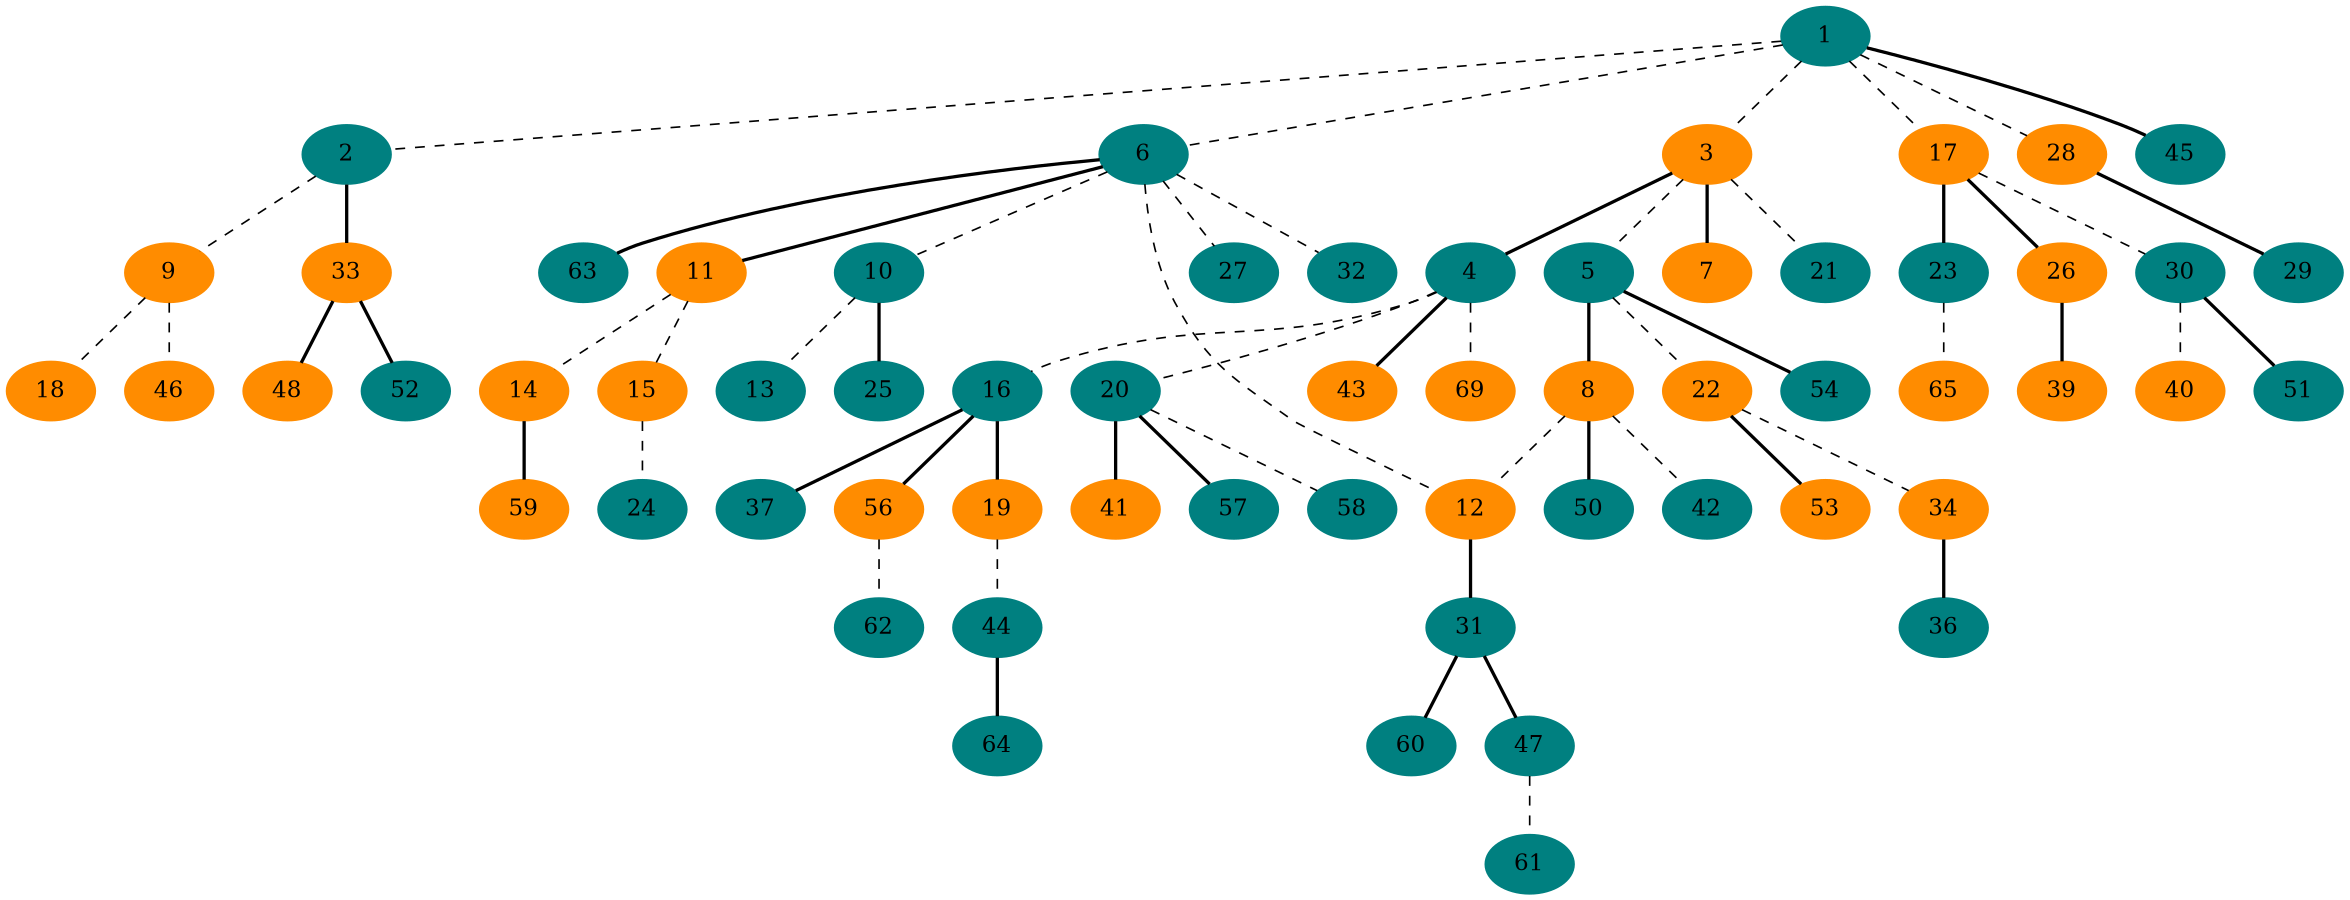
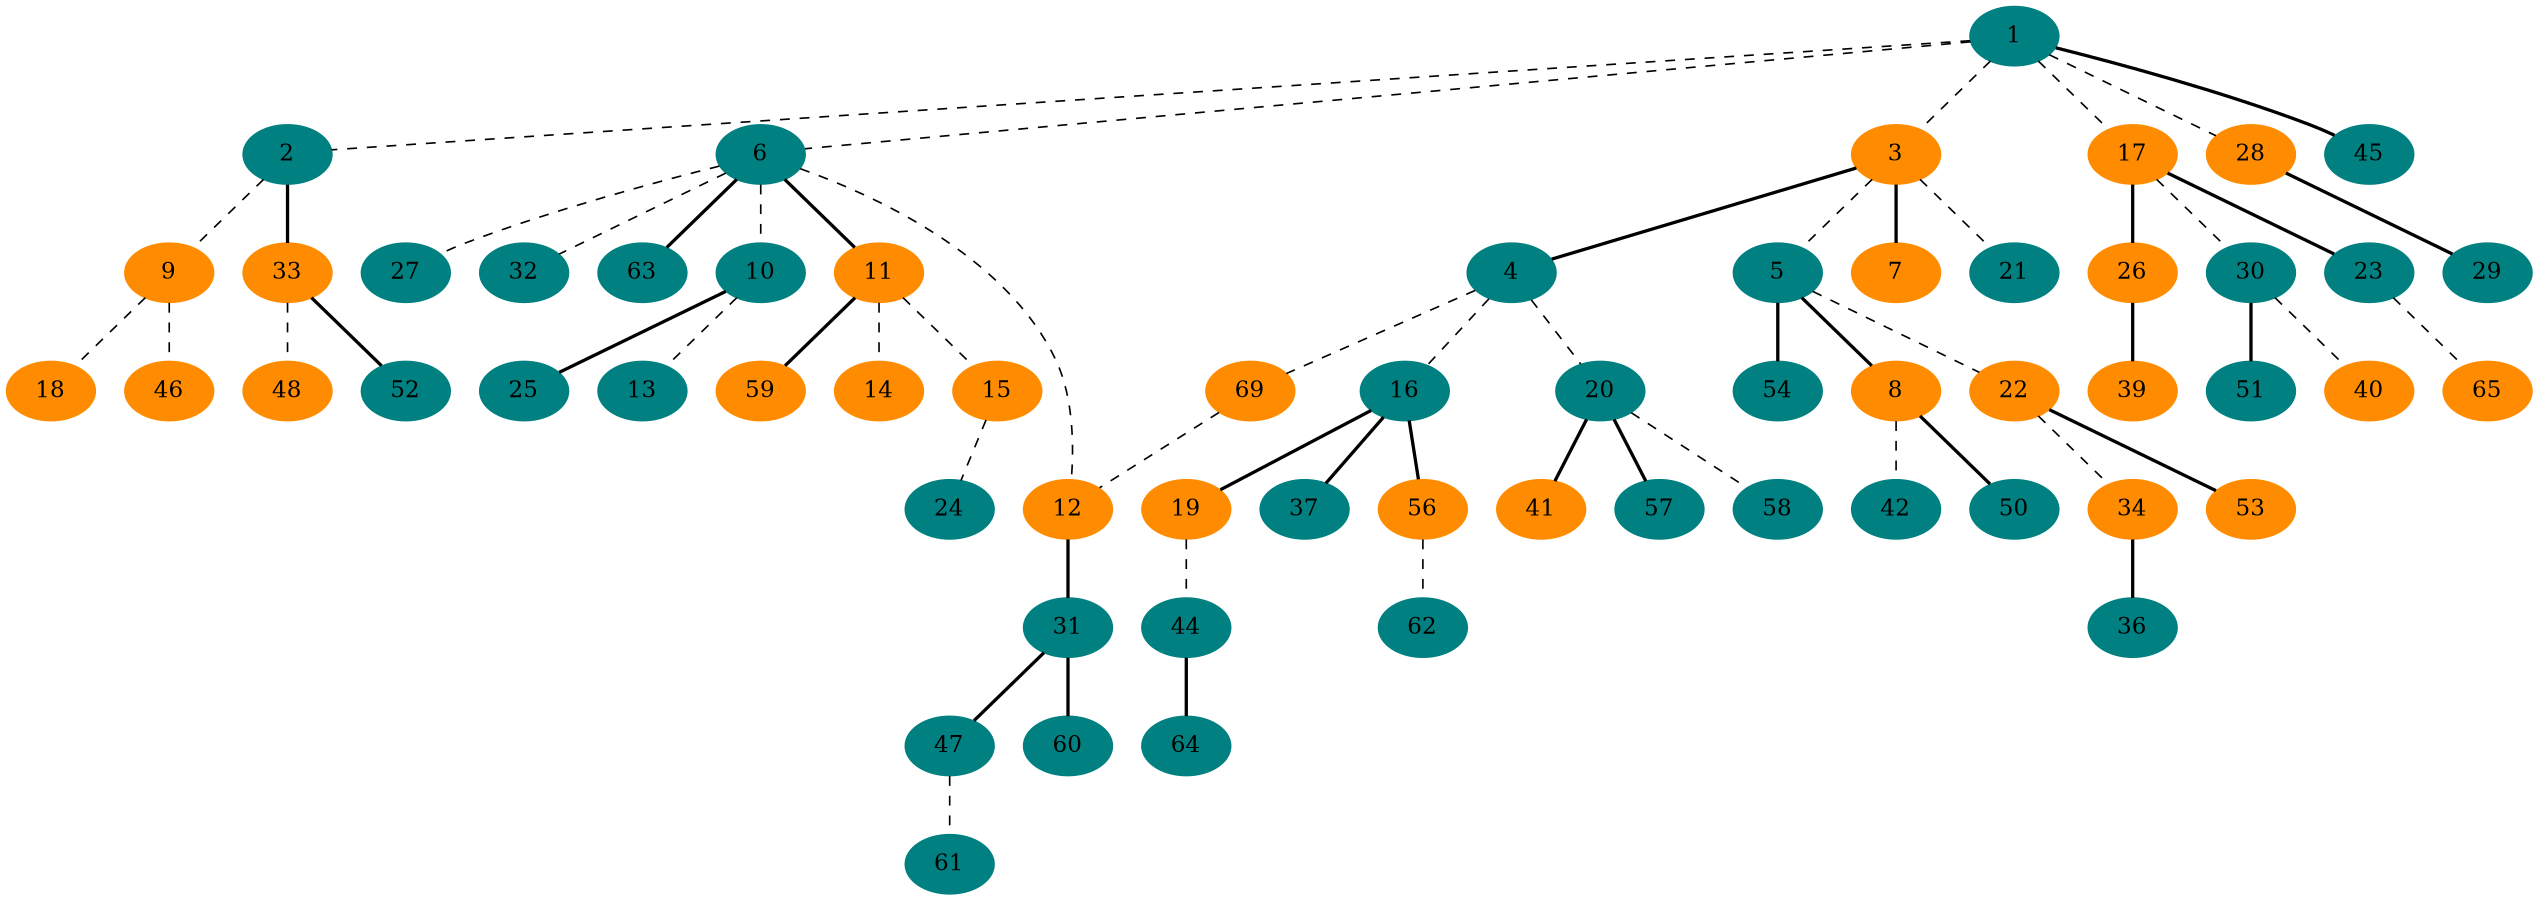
edge "33" -- "48": style bold -> dashed
node "43": removed
edge "14" -- "59": now "11" -- "59"
edge "8" -- "12": now "69" -- "12"
